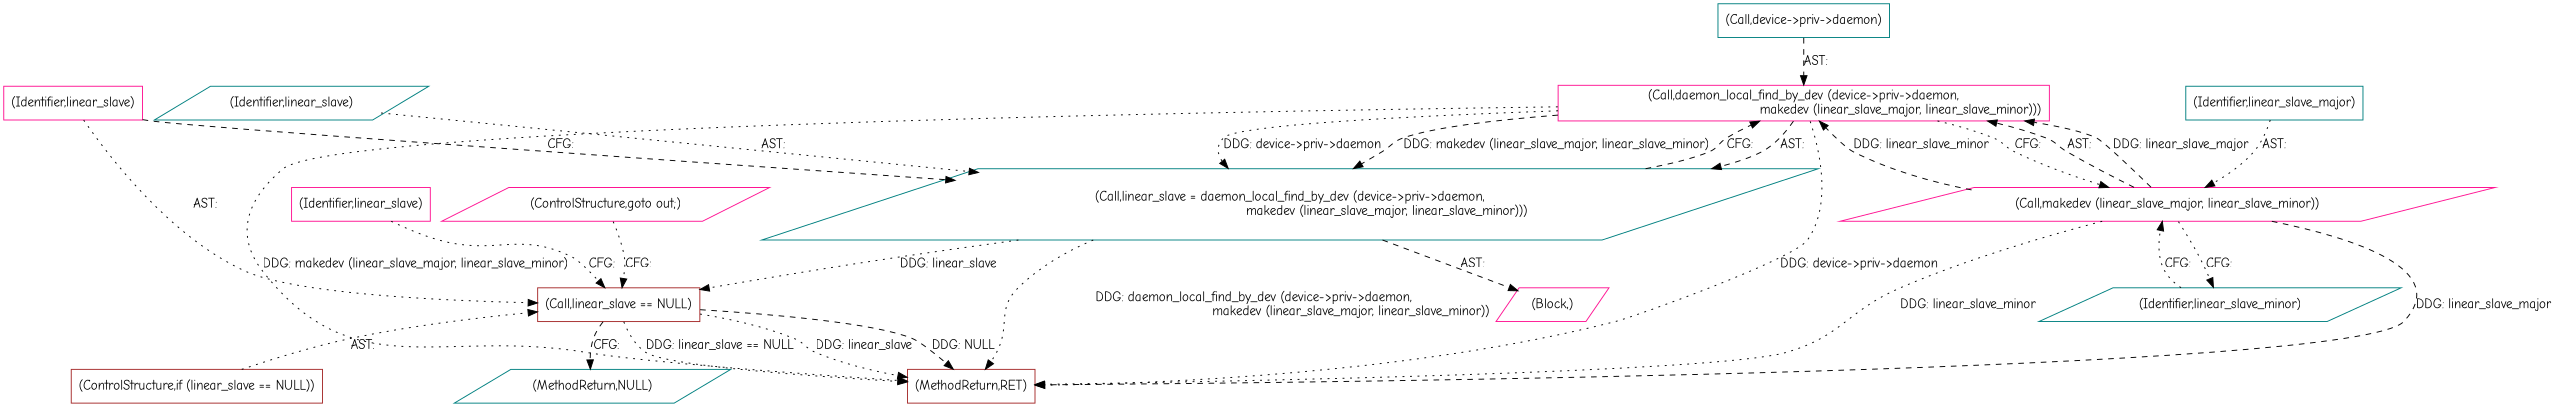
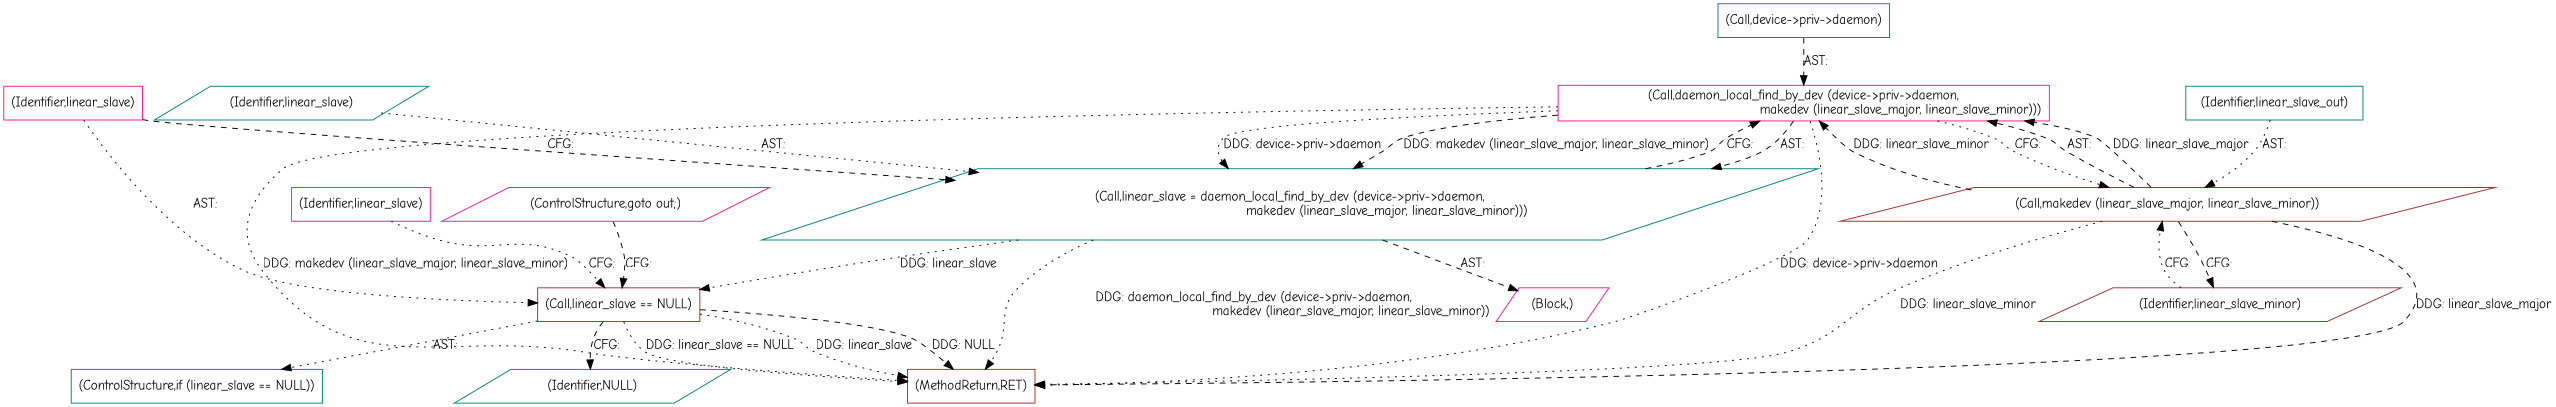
node "(Identifier,linear_slave_major)": label "(Identifier,linear_slave_major)" -> "(Identifier,linear_slave_out)"
node "(Call,makedev (linear_slave_major, linear_slave_minor))": color deeppink -> brown
edge "(ControlStructure,goto out;)" -> "(Call,linear_slave == NULL)": style dotted -> dashed
edge "(Call,makedev (linear_slave_major, linear_slave_minor))" -> "(Identifier,linear_slave_minor)": style dotted -> dashed
node "(Identifier,linear_slave_minor)": color teal -> brown
edge "(ControlStructure,if (linear_slave == NULL))" -> "(Call,linear_slave == NULL)": reversed
node "(ControlStructure,if (linear_slave == NULL))": color brown -> teal
node "(MethodReturn,NULL)": label "(MethodReturn,NULL)" -> "(Identifier,NULL)"
